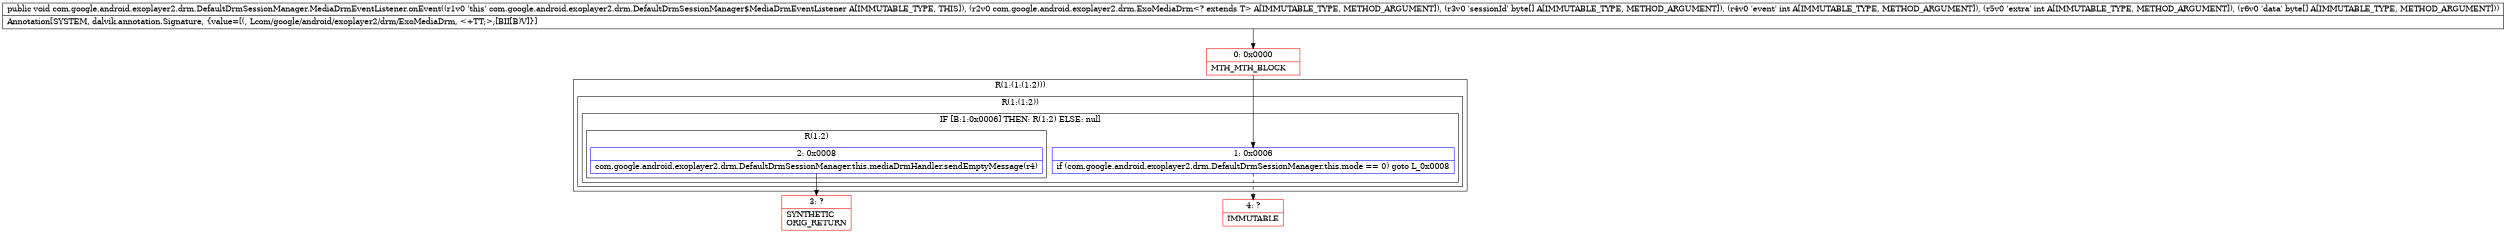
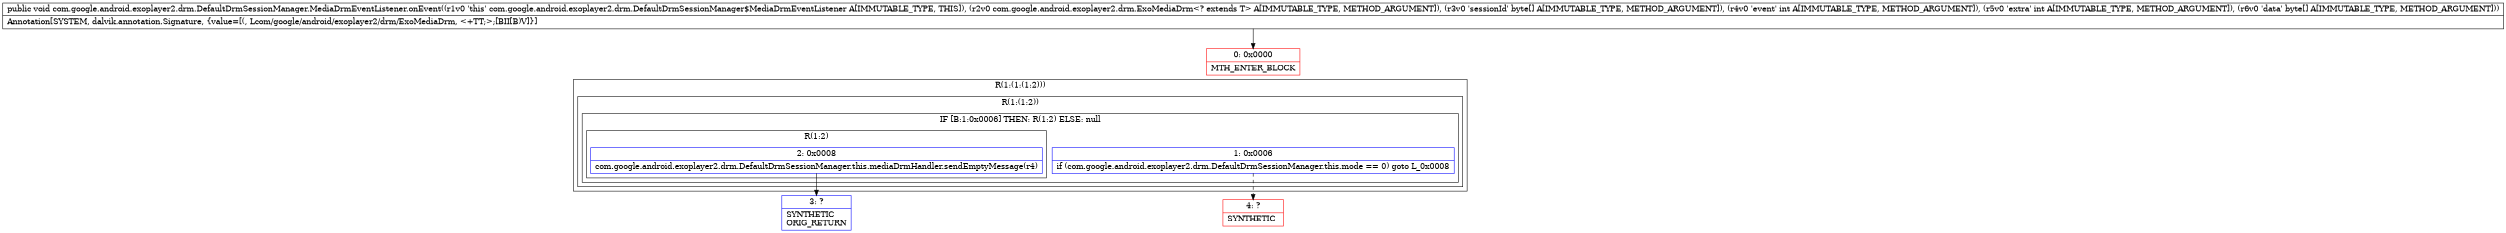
node "0: 0x0000": text "MTH_MTH_BLOCK" -> "MTH_ENTER_BLOCK"
edge "0: 0x0000" -> "1: 0x0006": removed
node "3: ?": color red -> blue
node "4: ?": text "IMMUTABLE" -> "SYNTHETIC"
